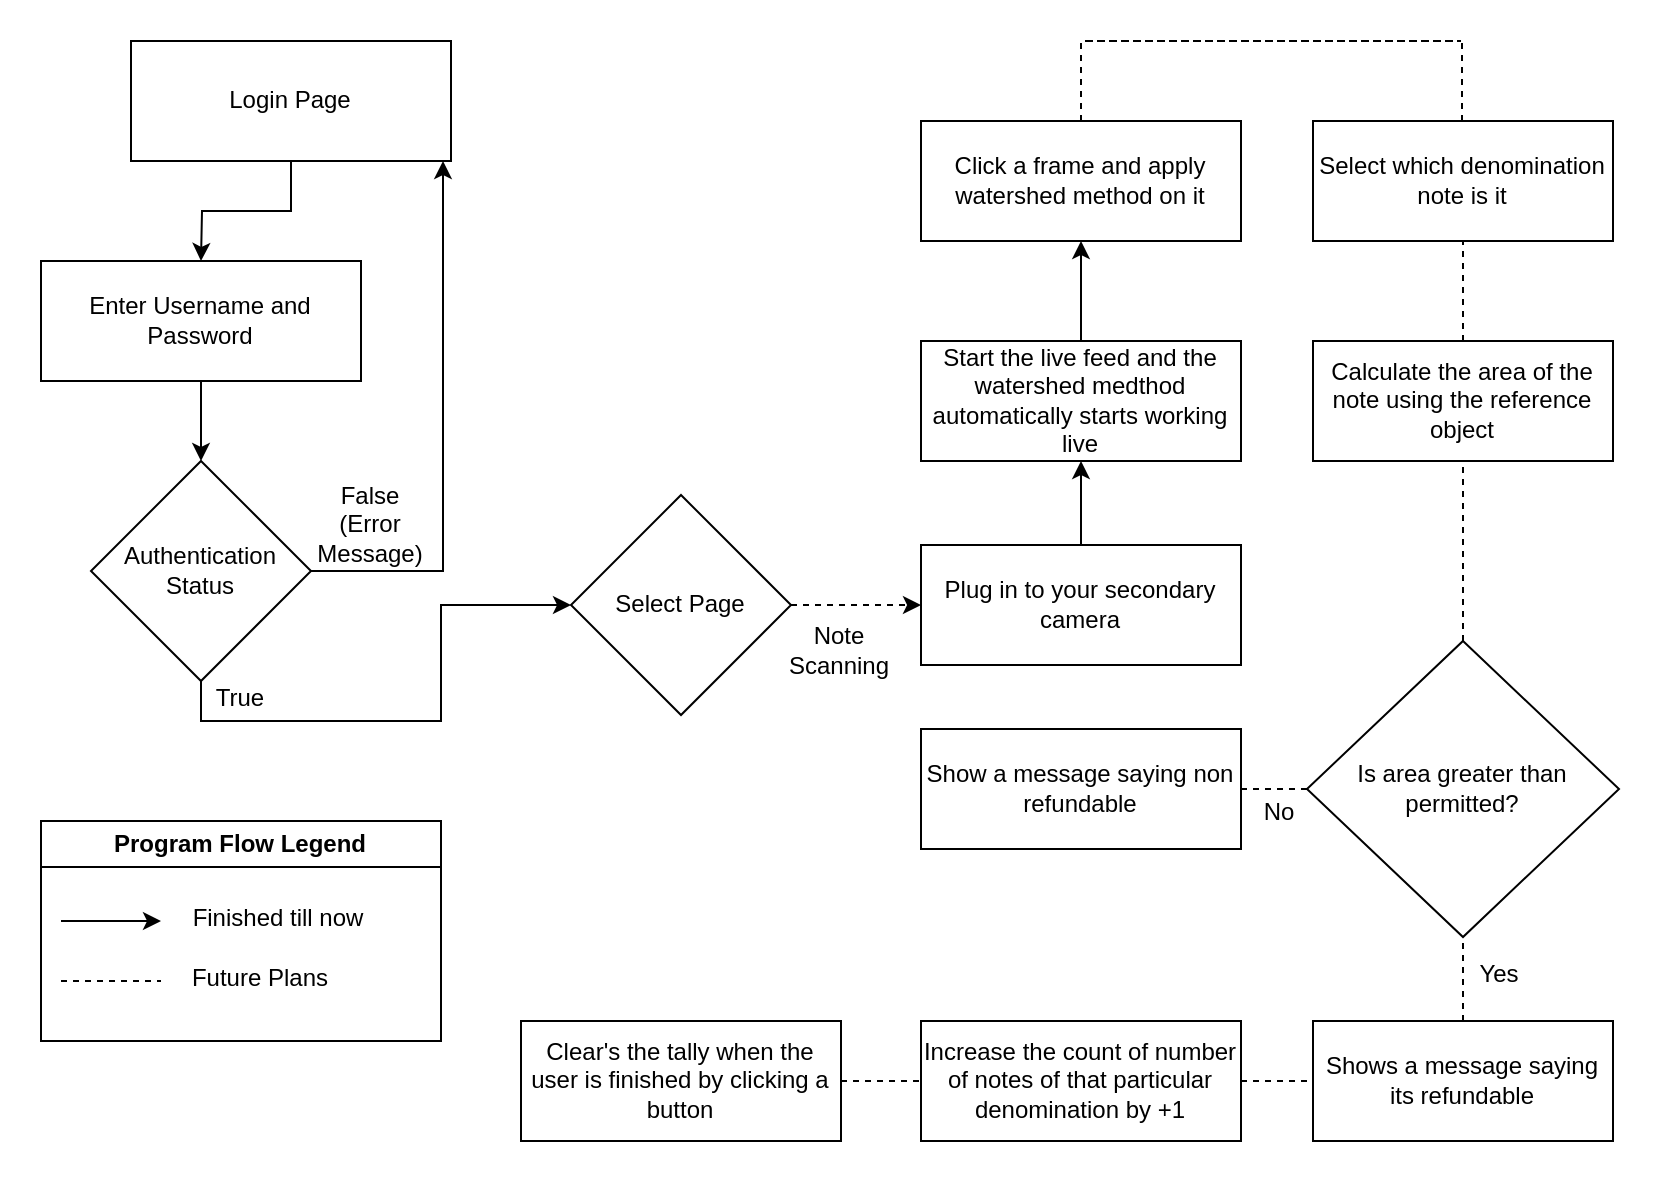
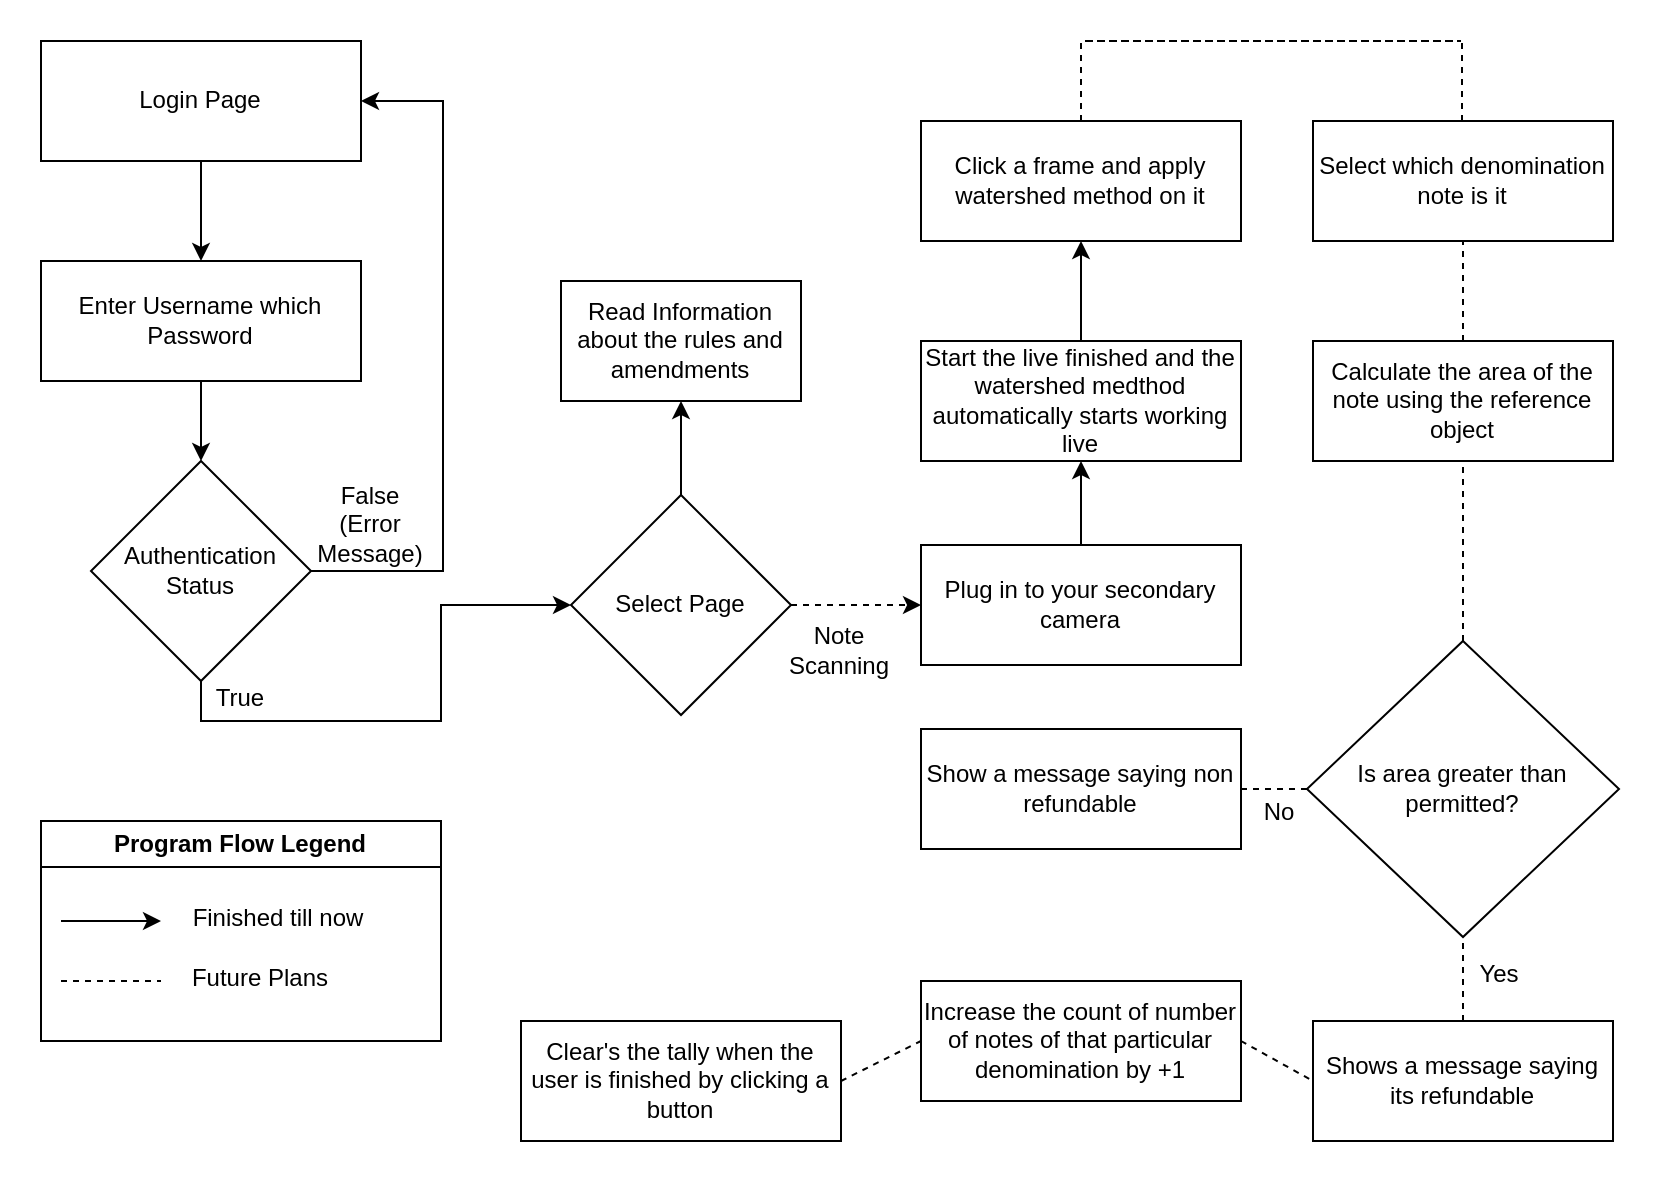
node "Login Page": moved (291, 101) -> (201, 101)
node "Enter Username and Password": label "Enter Username and Password" -> "Enter Username which Password"
node "Read Information about the rules and amendments": added
node "Start the live feed and the watershed medthod automatically starts working live": label "Start the live feed and the watershed medthod automatically starts working live" -> "Start the live finished and the watershed medthod automatically starts working live"
edge "Select Page" -> "Read Information about the rules and amendments": added
node "Increase the count of number of notes of that particular denomination by +1": moved (1081, 1081) -> (1081, 1041)
